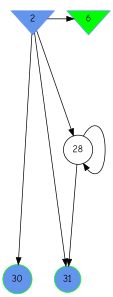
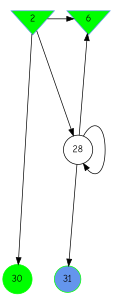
node "2": fillcolor cornflowerblue -> green
edge "28" -> "6": added
edge "2" -> "31": removed
node "30": fillcolor cornflowerblue -> green
